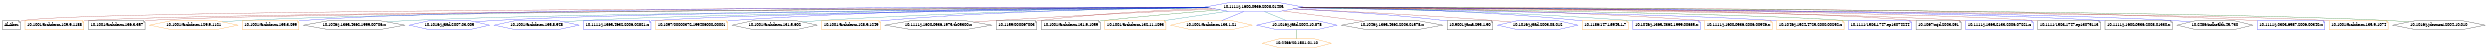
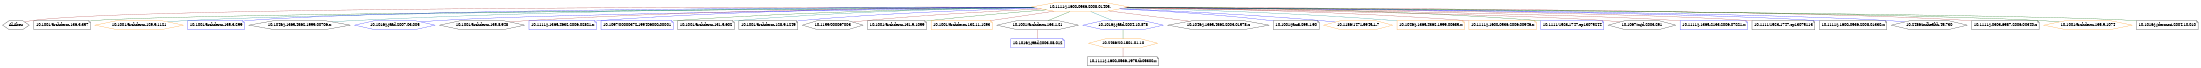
node "10.1111/j.1600-0536.2008.01405.": color blue -> darkorange
edge "10.1111/j.1600-0536.2008.01405." -- "10.1097/00000372-199406000-00001": color blue -> darkgreen
edge "10.1111/j.1600-0536.2008.01405." -- "10.1001/archderm.136.3.357": color brown -> darkgreen
edge "10.1111/j.1600-0536.2008.01405." -- "10.1001/archderm.135.9.1074": color brown -> darkgreen
edge "10.1111/j.1600-0536.2008.01405." -- "10.1016/j.jaad.2003.08.012": now "10.1001/archderm.133.1.21" -- "10.1016/j.jaad.2003.08.012"
edge "10.1111/j.1600-0536.2008.01405." -- "10.1001/archderm.135.8.948": color teal -> brown
edge "10.1111/j.1600-0536.2008.01405." -- "10.1001/archderm.132.11.1293": color teal -> brown
edge "10.1111/j.1600-0536.2008.01405." -- "10.1001/archderm.133.1.21": color blue -> darkgreen
edge "10.1111/j.1600-0536.2008.01405." -- "10.1111/j.1600-0536.1975.tb05300.x": now "10.2436/20.1501.01.10" -- "10.1111/j.1600-0536.1975.tb05300.x"
node "Al-Abou": shape note -> hexagon
node "10.1001/archderm.129.9.1188": removed
node "10.1001/archderm.135.3.299": color darkorange -> blue
node "10.1001/archderm.135.8.948": color blue -> black
node "10.1097/00000372-199406000-00001": color darkorange -> blue
node "10.1001/archderm.131.5.602": shape hexagon -> note
node "10.1001/archderm.128.9.1249": color darkorange -> black
node "10.1111/j.1600-0536.1975.tb05300.x": shape hexagon -> note
node "10.1159/000067003": shape note -> hexagon
node "10.1001/archderm.133.1.21": color darkorange -> black
node "10.9001/jama.295.1.90": label "10.9001/jama.295.1.90" -> "10.1001/jama.295.1.90"
node "10.1016/j.jaad.2003.08.012": shape hexagon -> note
node "10.1186/1471-5945-1-7": shape note -> hexagon
node "10.1046/j.1365-4362.1999.00685.x": color blue -> darkorange
node "10.1046/j.1524-4725.2000.00252.x": removed
node "10.1111/1523-1747.ep13074244": label "10.1111/1523-1747.ep13074244" -> "10.1111/1523-1747.ep13075244"
node "10.1067/mjd.2003.291": shape note -> hexagon
node "10.1111/j.0303-6987.2006.00340.x": color blue -> black
node "10.1001/archderm.135.9.1074": shape note -> hexagon
node "10.1016/j.jdermsci.2004.10.010": shape hexagon -> note
